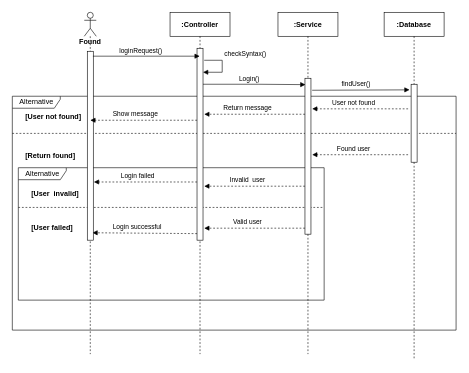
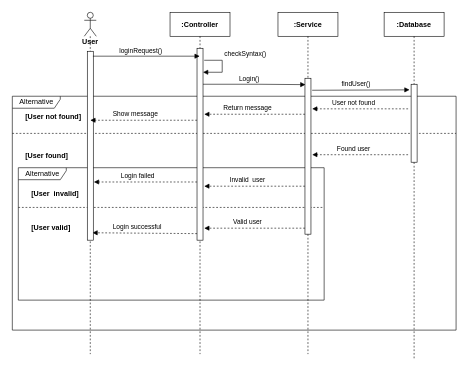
node "Found": label "Found" -> "User"
node "[Return found]": label "[Return found]" -> "[User found]"
node "[User failed]": label "[User failed]" -> "[User valid]"
